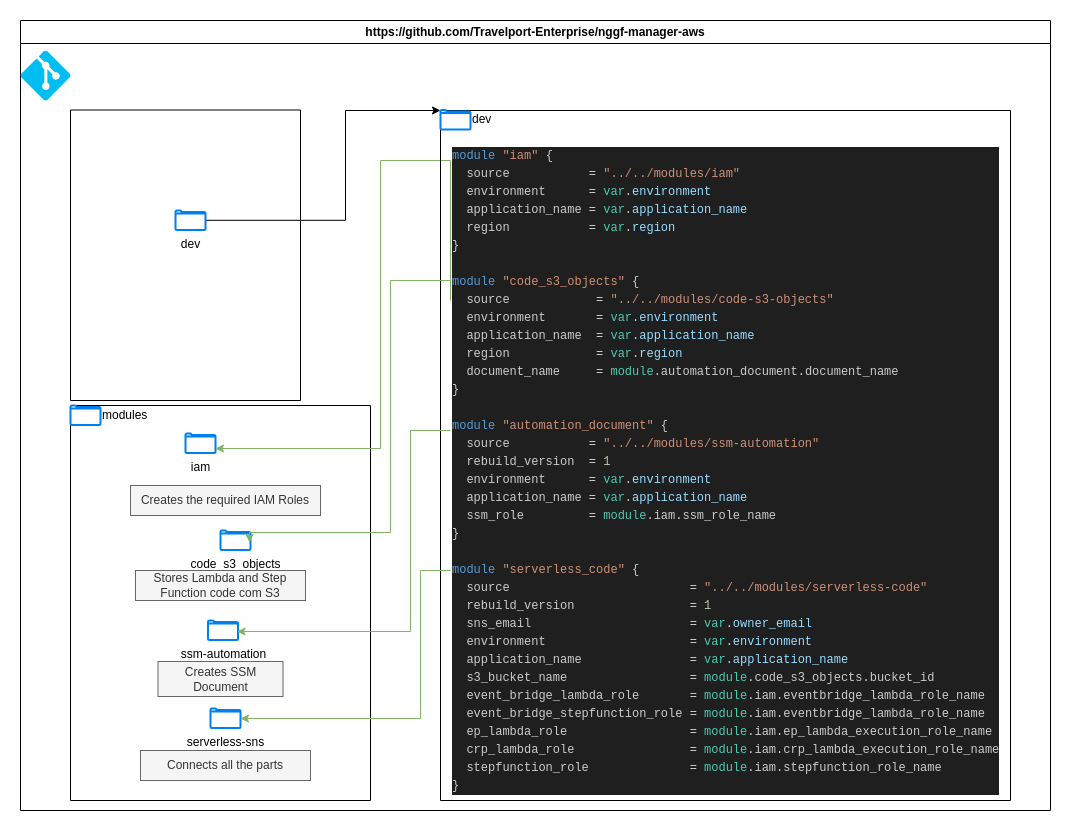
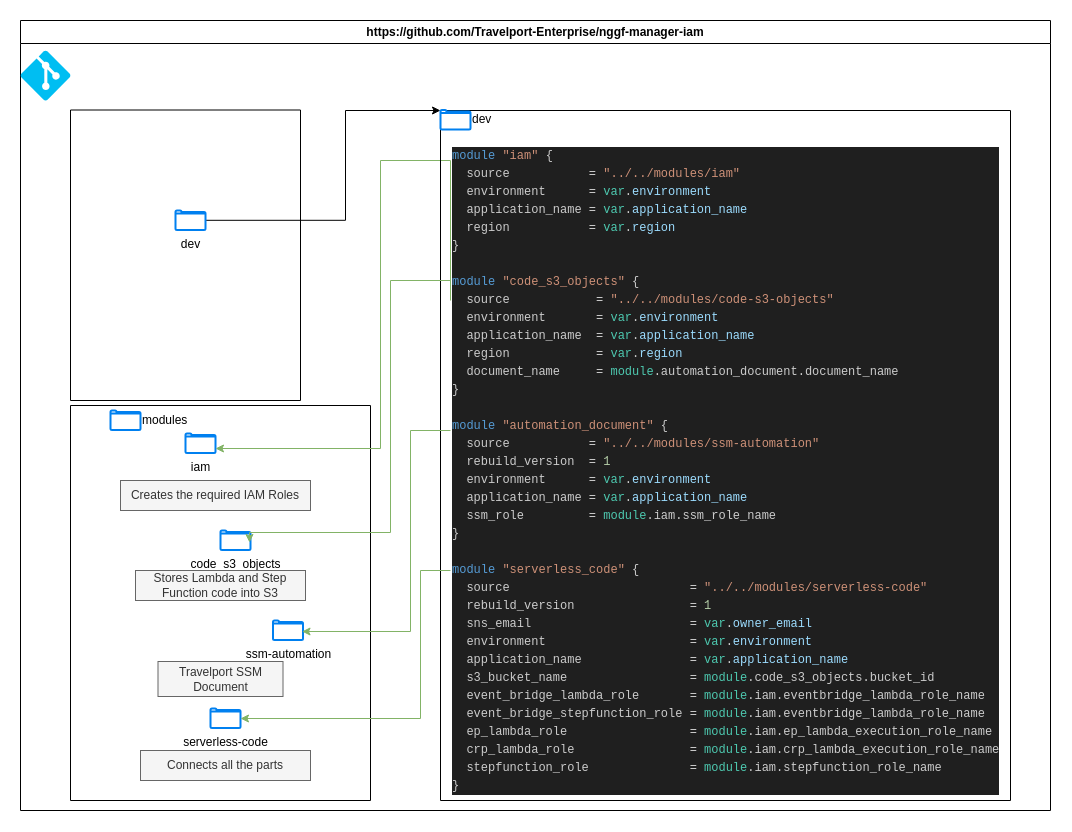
node "https://github.com/Travelport-Enterprise/nggf-manager-aws": label "https://github.com/Travelport-Enterprise/nggf-manager-aws" -> "https://github.com/Travelport-Enterprise/nggf-manager-iam"
node "modules": moved (86, 415) -> (126, 420)
node "Creates the required IAM Roles": moved (226, 501) -> (216, 496)
node "Stores Lambda and Step Function code com S3": label "Stores Lambda and Step Function code com S3" -> "Stores Lambda and Step Function code into S3"
node "ssm-automation": moved (223, 630) -> (288, 630)
node "Creates SSM Document": label "Creates SSM Document" -> "Travelport SSM Document"
node "serverless-sns": label "serverless-sns" -> "serverless-code"
